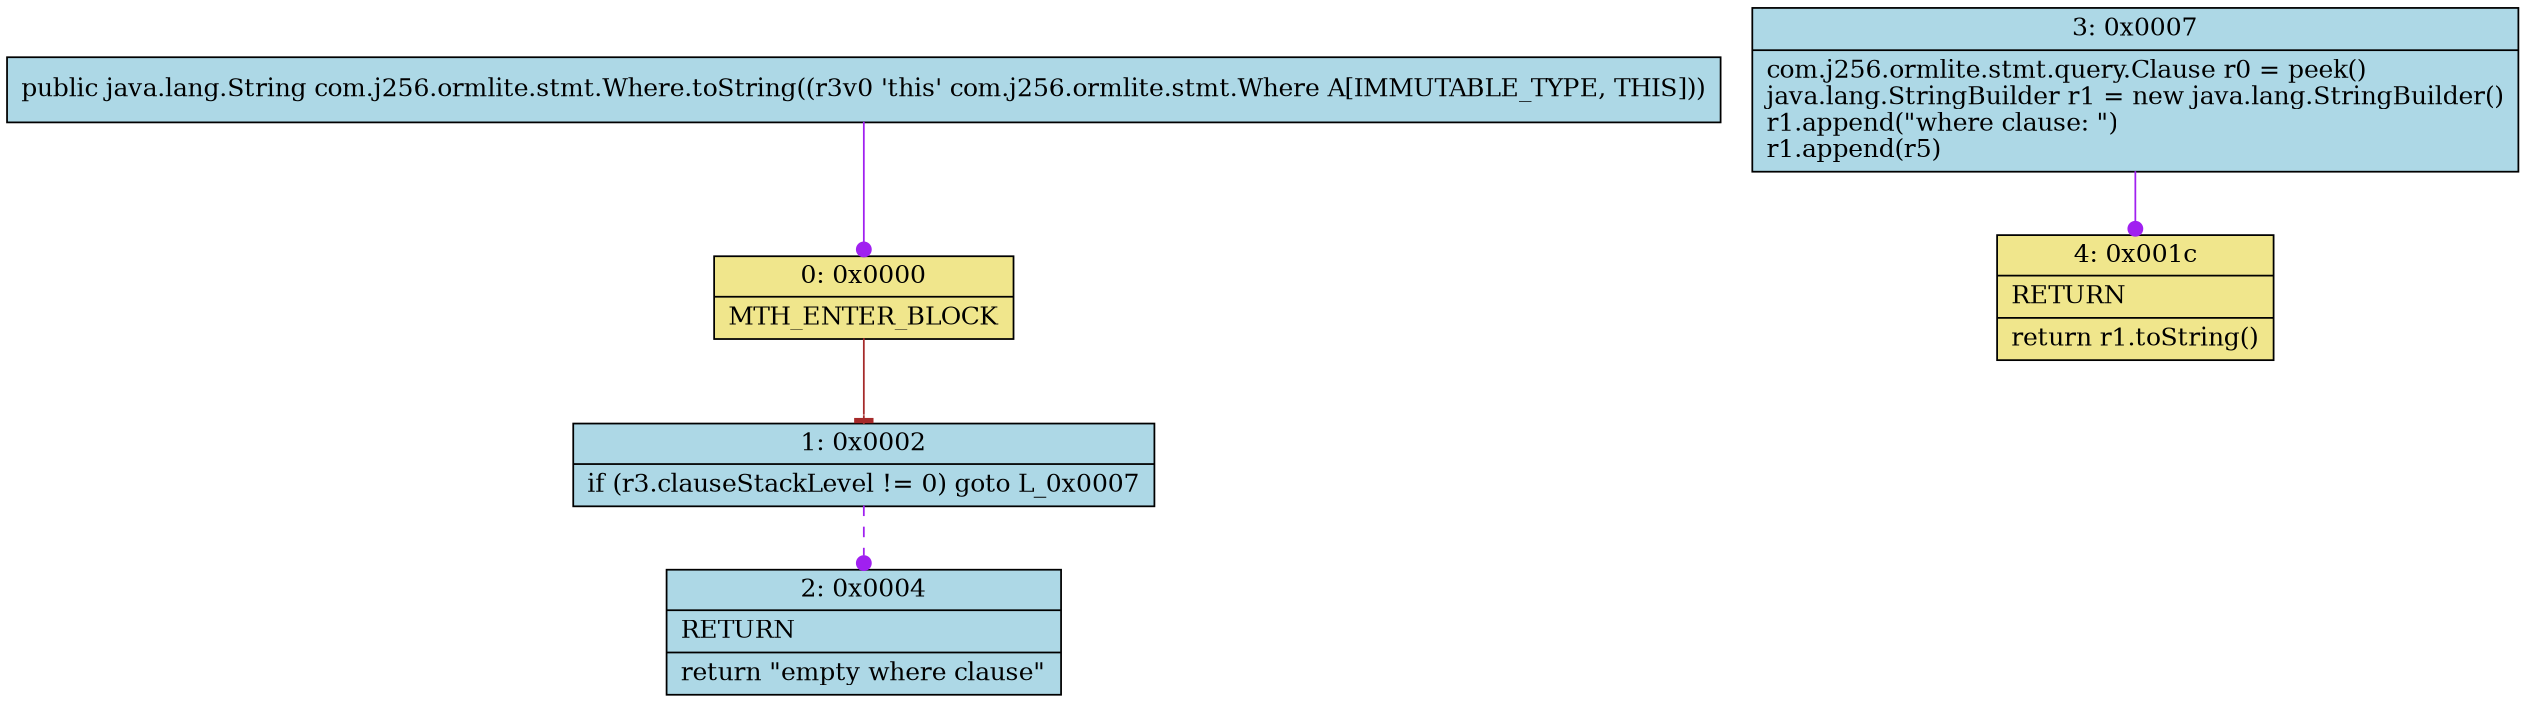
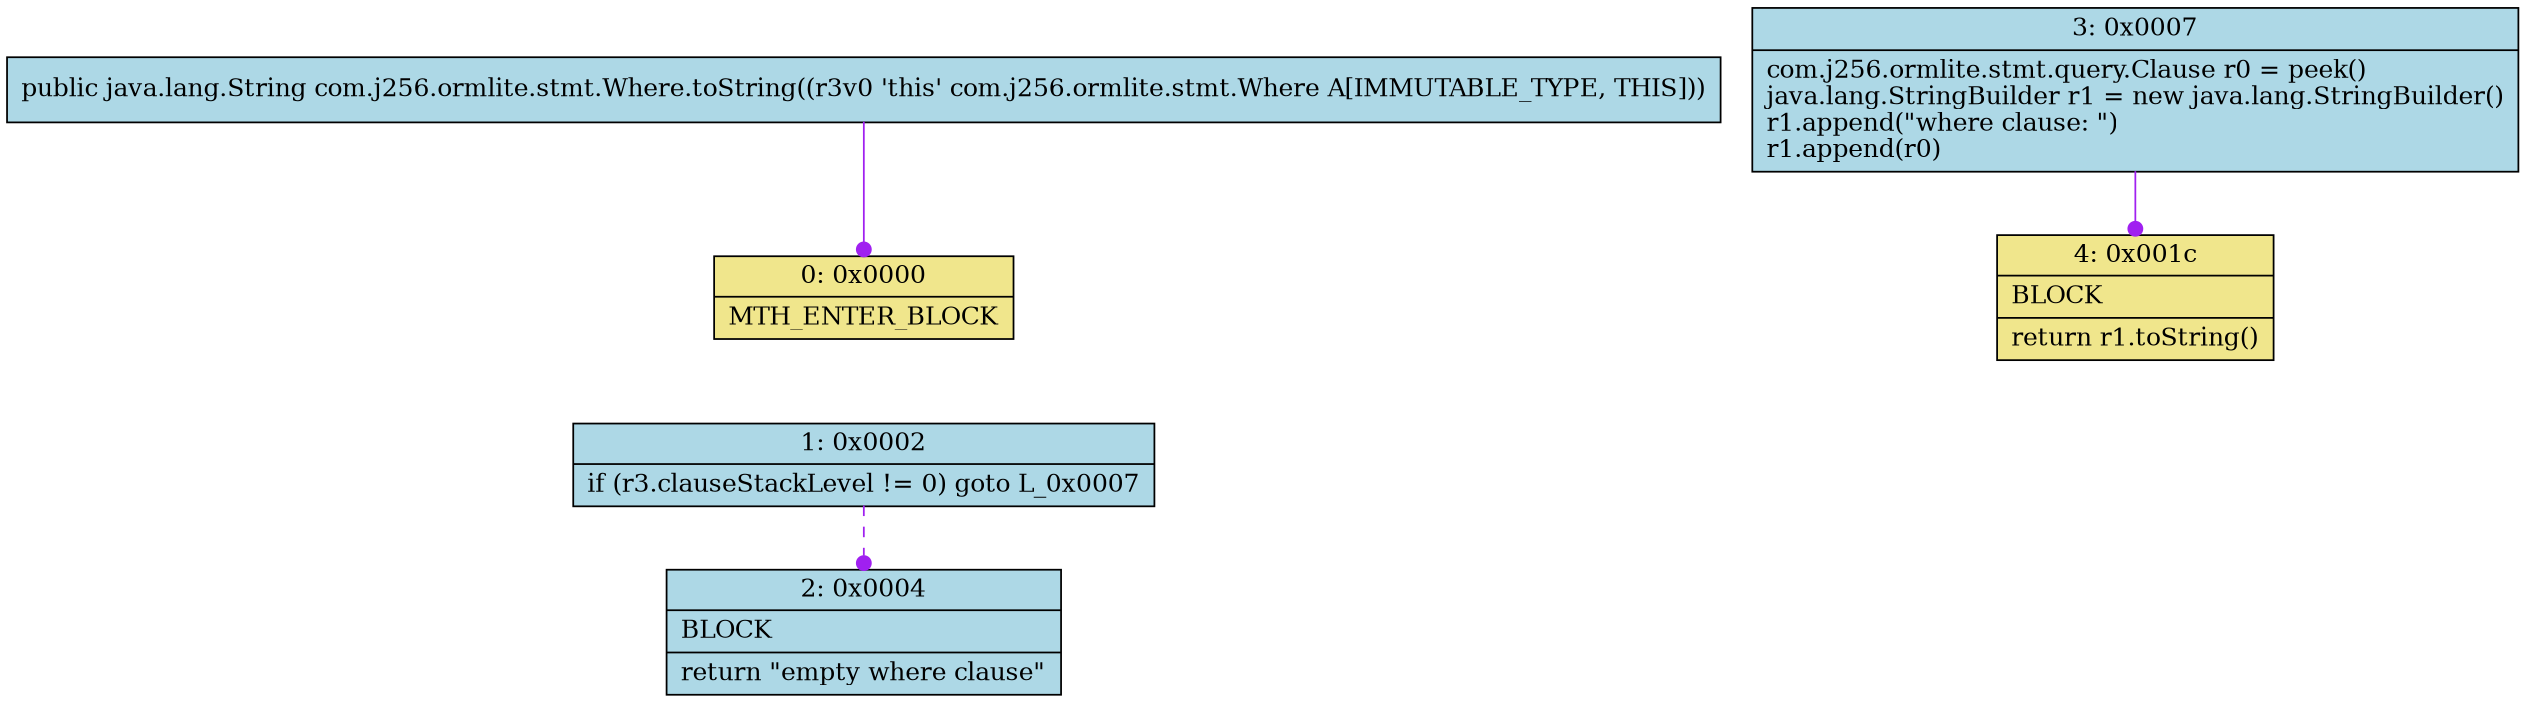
node "3: 0x0007": text "r1.append(r5)" -> "r1.append(r0)"
node "4: 0x001c": text "RETURN" -> "BLOCK"
edge "0: 0x0000" -> "1: 0x0002": removed
node "2: 0x0004": text "RETURN" -> "BLOCK"
